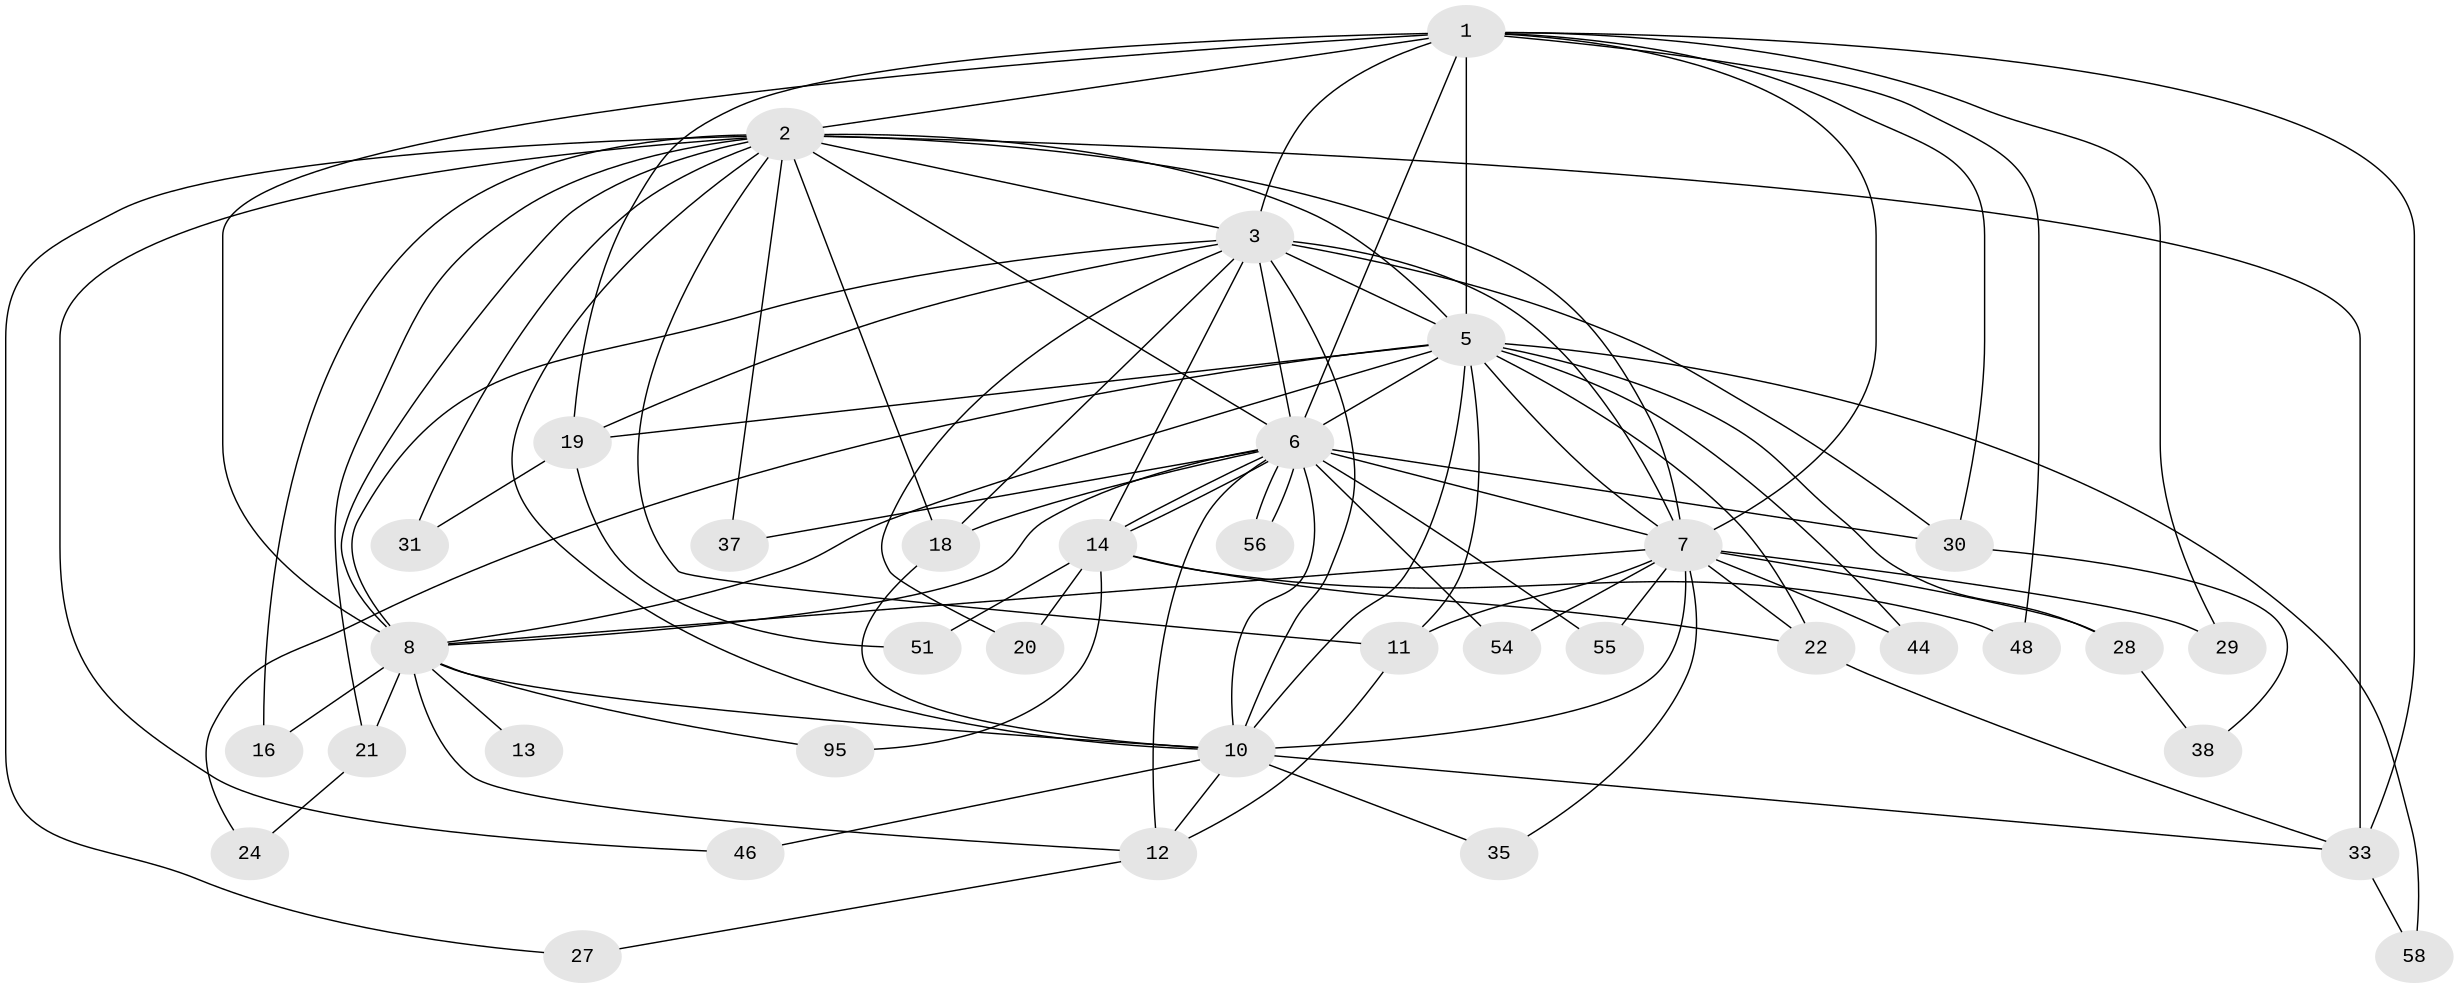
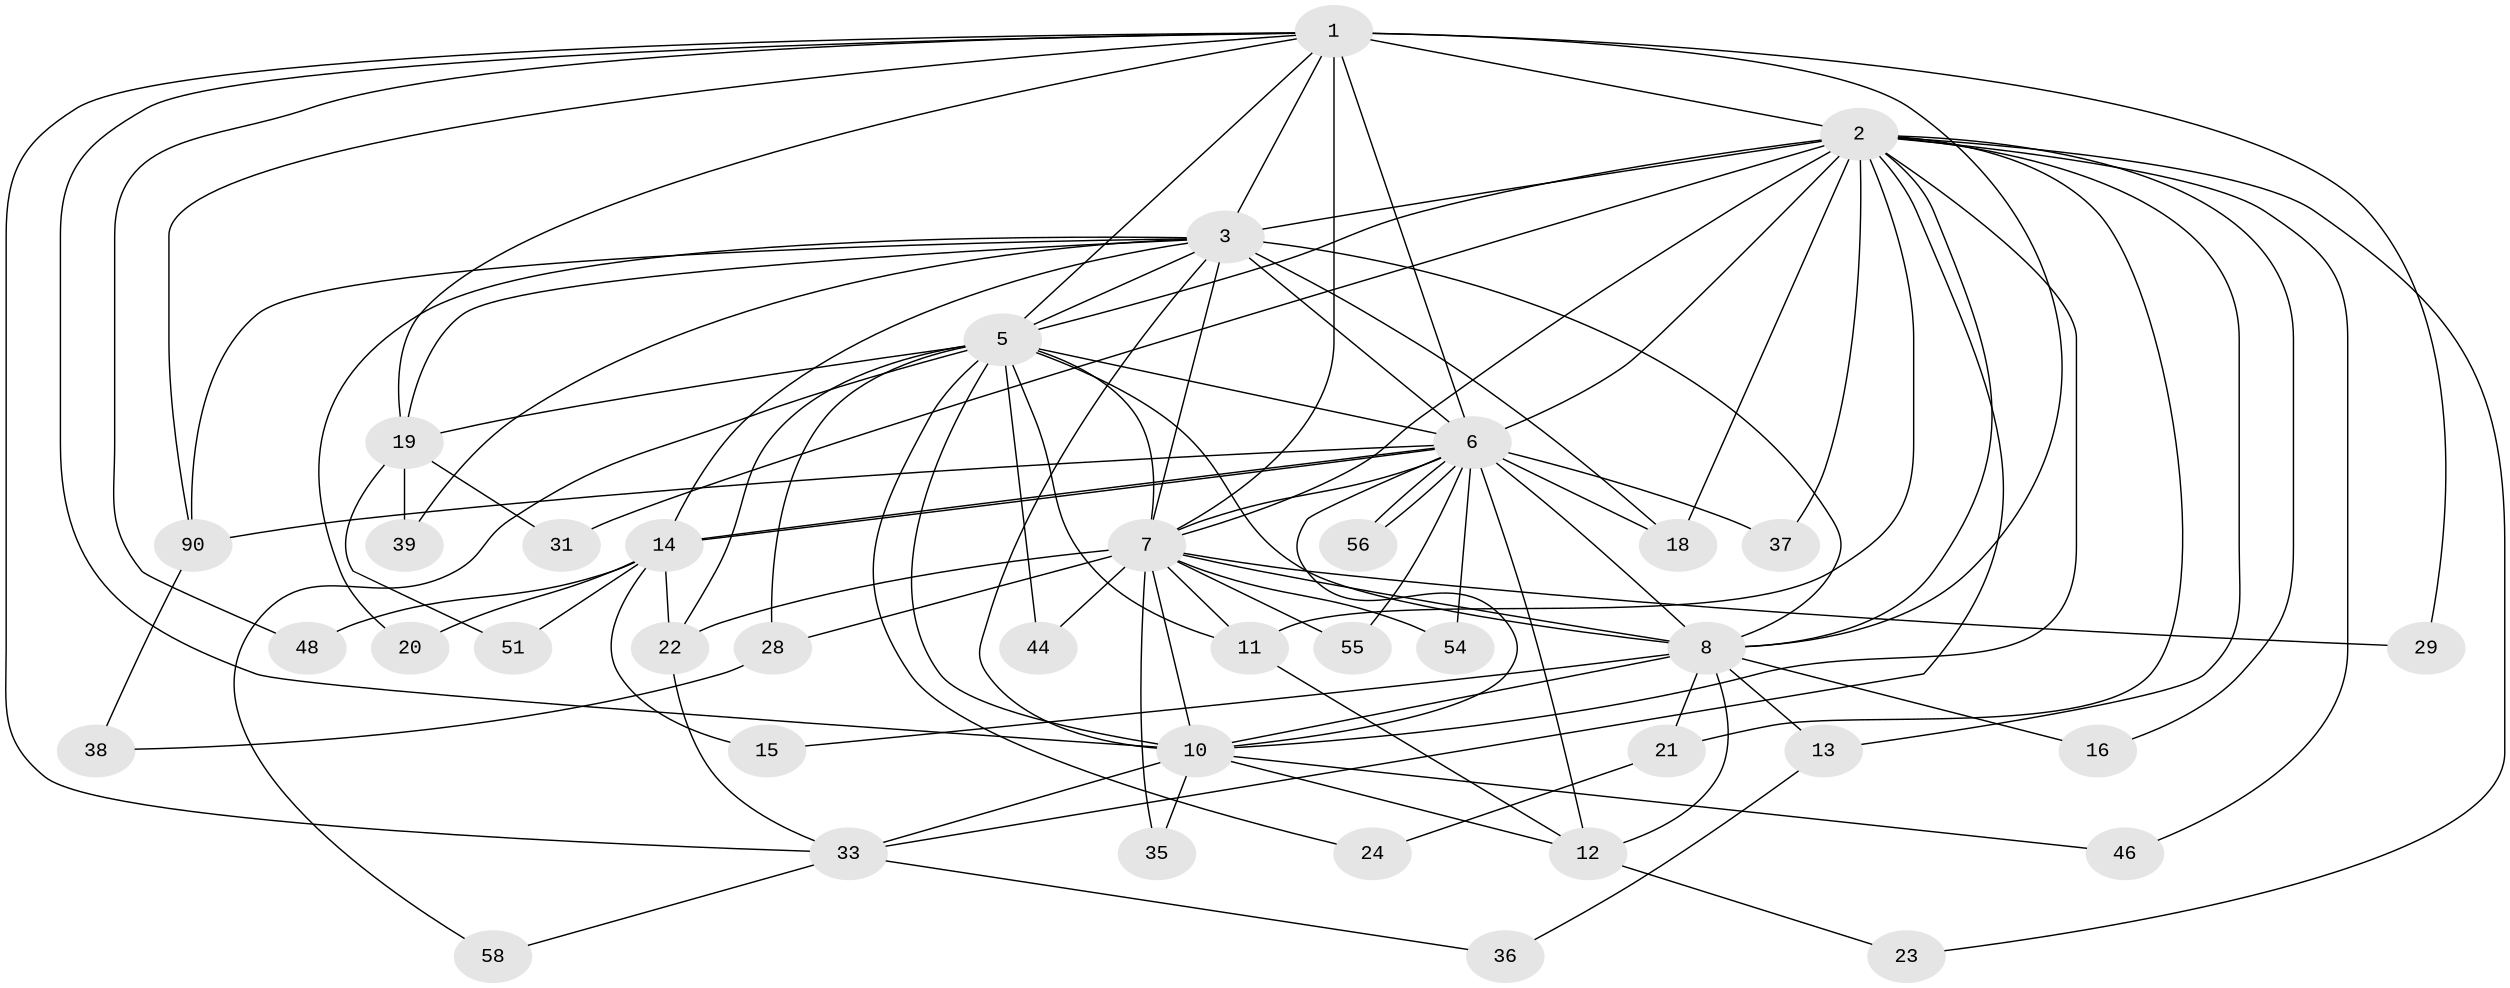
edge "2" -- "13": added
node "39": added
node "30": label "30" -> "90"
edge "18" -- "10": now "1" -- "10"
node "95": label "95" -> "15"
node "27": label "27" -> "23"
node "36": added
